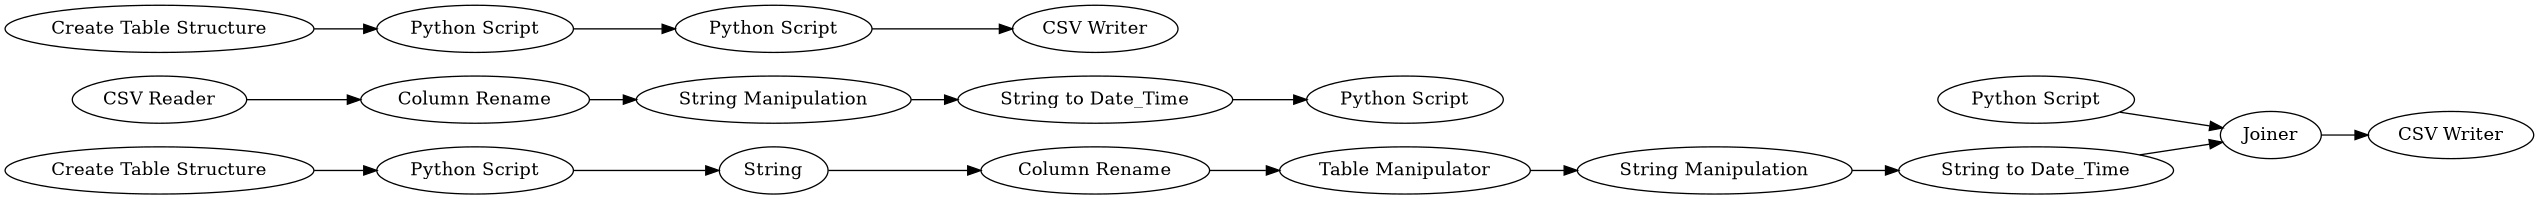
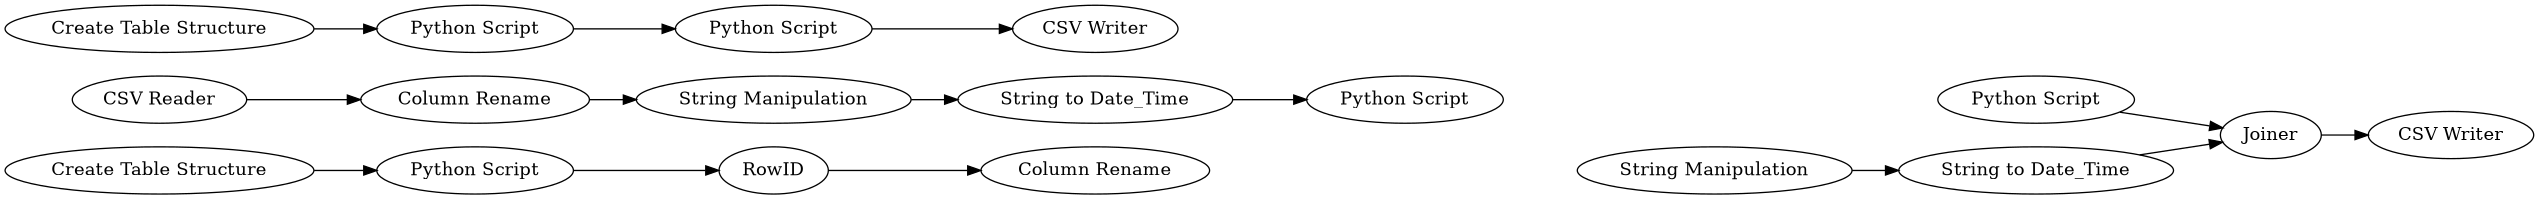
node "String": label "String" -> "RowID"
node "Table Manipulator": removed
